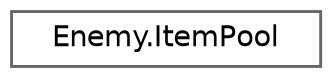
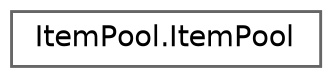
node "Enemy.ItemPool": label "Enemy.ItemPool" -> "ItemPool.ItemPool"
